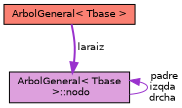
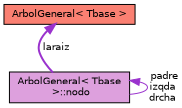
edge "ArbolGeneral< Tbase >" -> "ArbolGeneral< Tbase >::nodo": reversed
